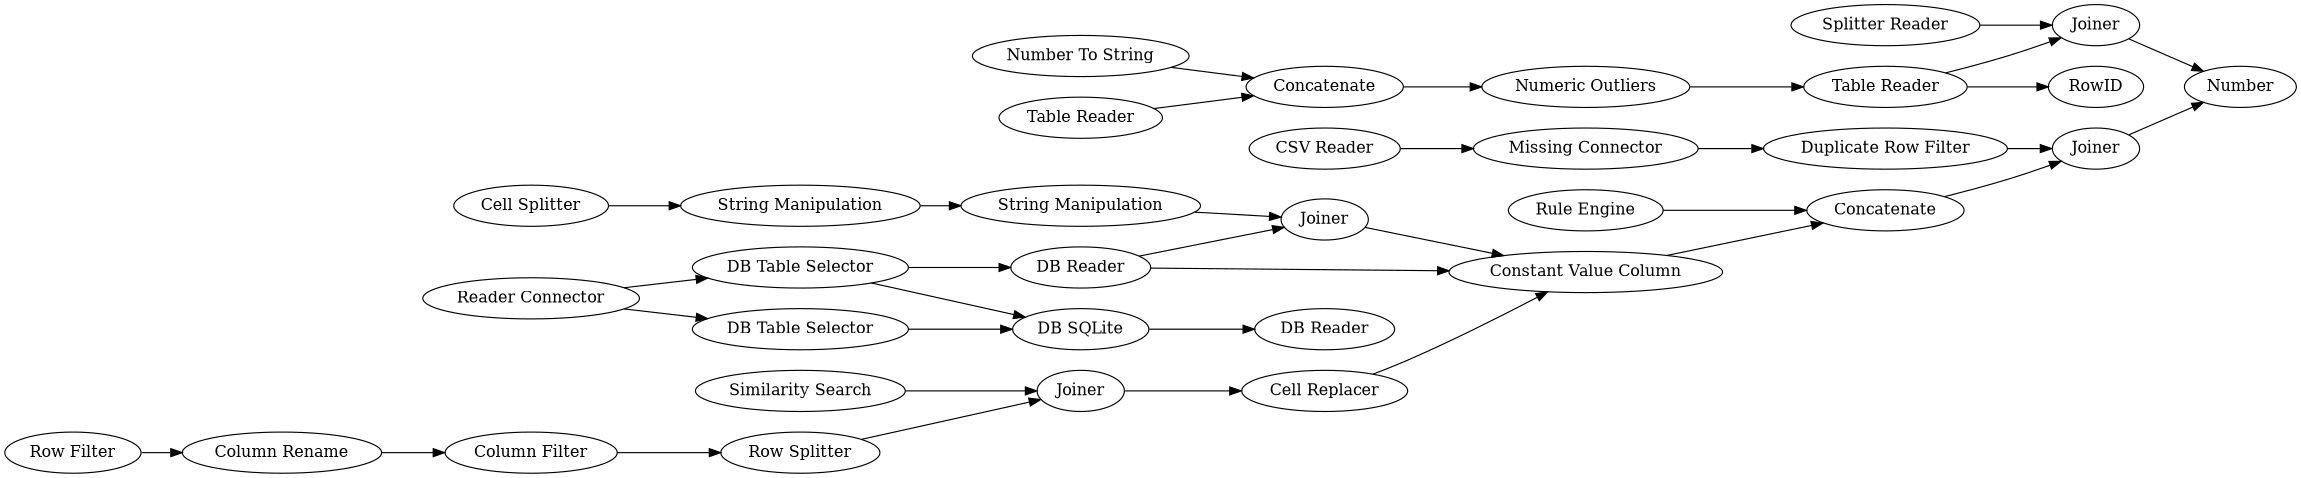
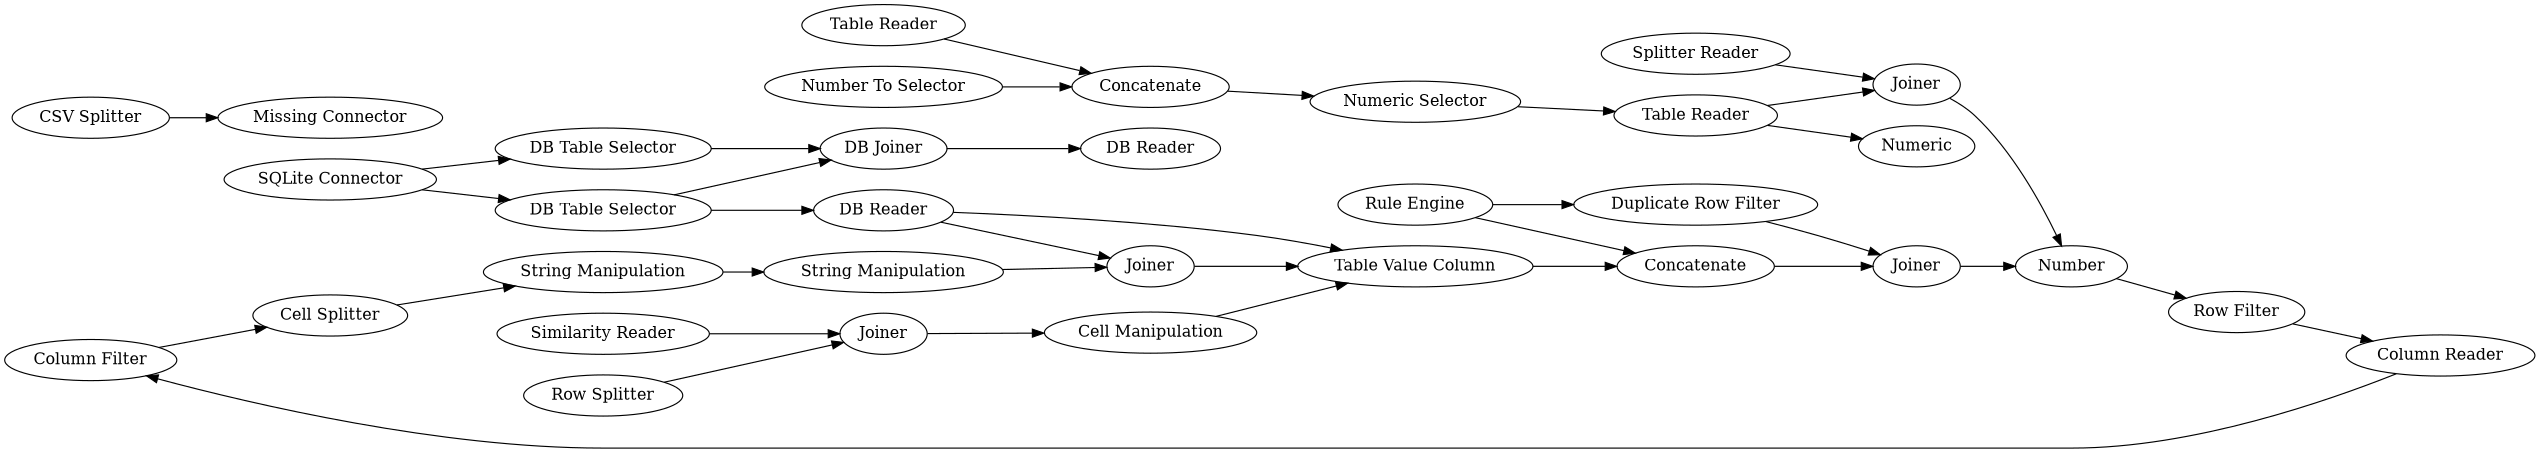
node "Number To String": label "Number To String" -> "Number To Selector"
node "Numeric Outliers": label "Numeric Outliers" -> "Numeric Selector"
node "RowID": label "RowID" -> "Numeric"
node "CSV Reader": label "CSV Reader" -> "CSV Splitter"
edge "Missing Connector" -> "Duplicate Row Filter": now "Rule Engine" -> "Duplicate Row Filter"
node "Constant Value Column": label "Constant Value Column" -> "Table Value Column"
edge "Number" -> "Row Filter": added
node "Reader Connector": label "Reader Connector" -> "SQLite Connector"
node "DB SQLite": label "DB SQLite" -> "DB Joiner"
node "Similarity Search": label "Similarity Search" -> "Similarity Reader"
node "Cell Replacer": label "Cell Replacer" -> "Cell Manipulation"
node "Column Rename": label "Column Rename" -> "Column Reader"
edge "Column Filter" -> "Row Splitter": now "Column Filter" -> "Cell Splitter"
